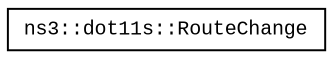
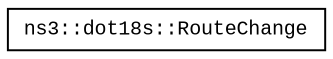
node "ns3::dot11s::RouteChange": label "ns3::dot11s::RouteChange" -> "ns3::dot18s::RouteChange"
